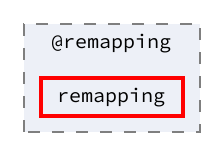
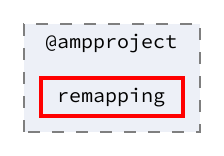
cluster "@remapping": label "@remapping" -> "@ampproject"
